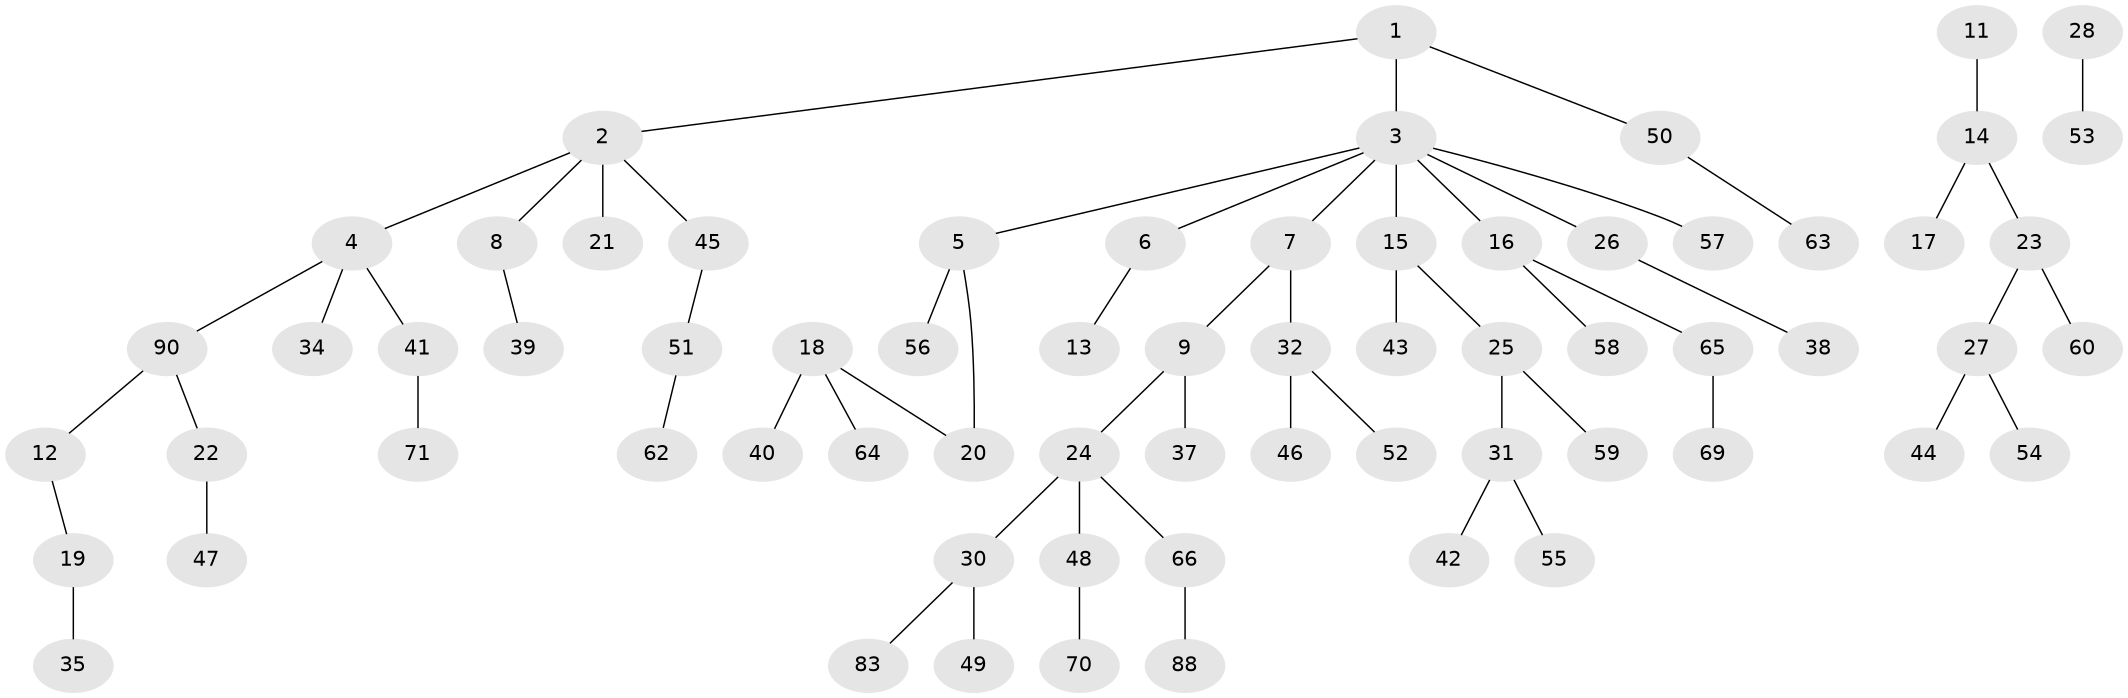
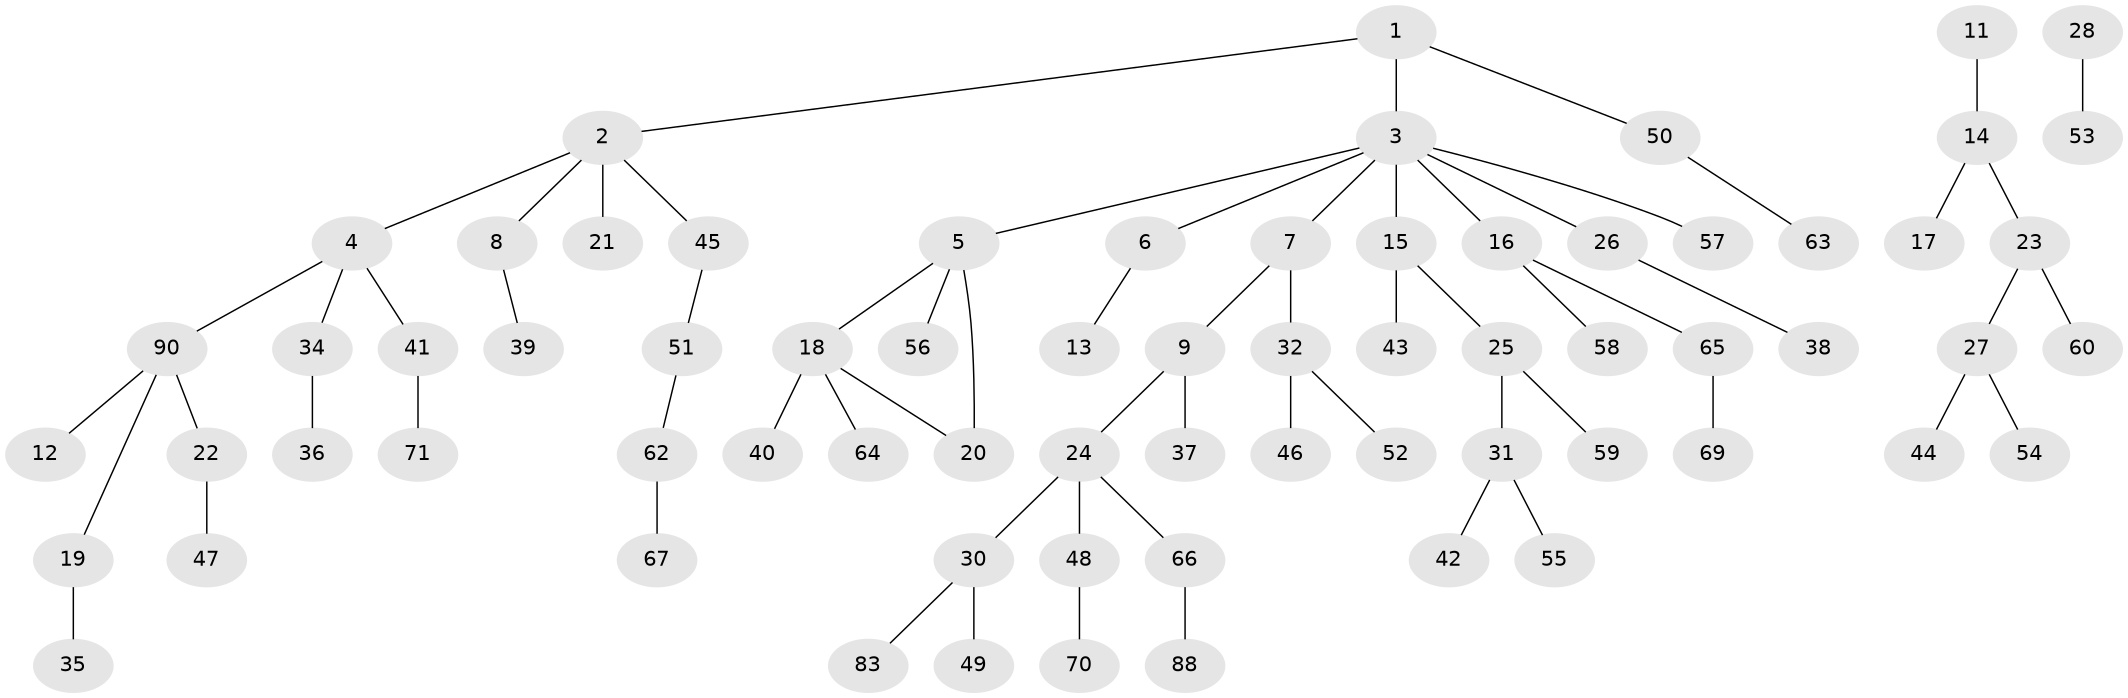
edge "5" -- "18": added
node "36": added
edge "12" -- "19": now "90" -- "19"
node "67": added
